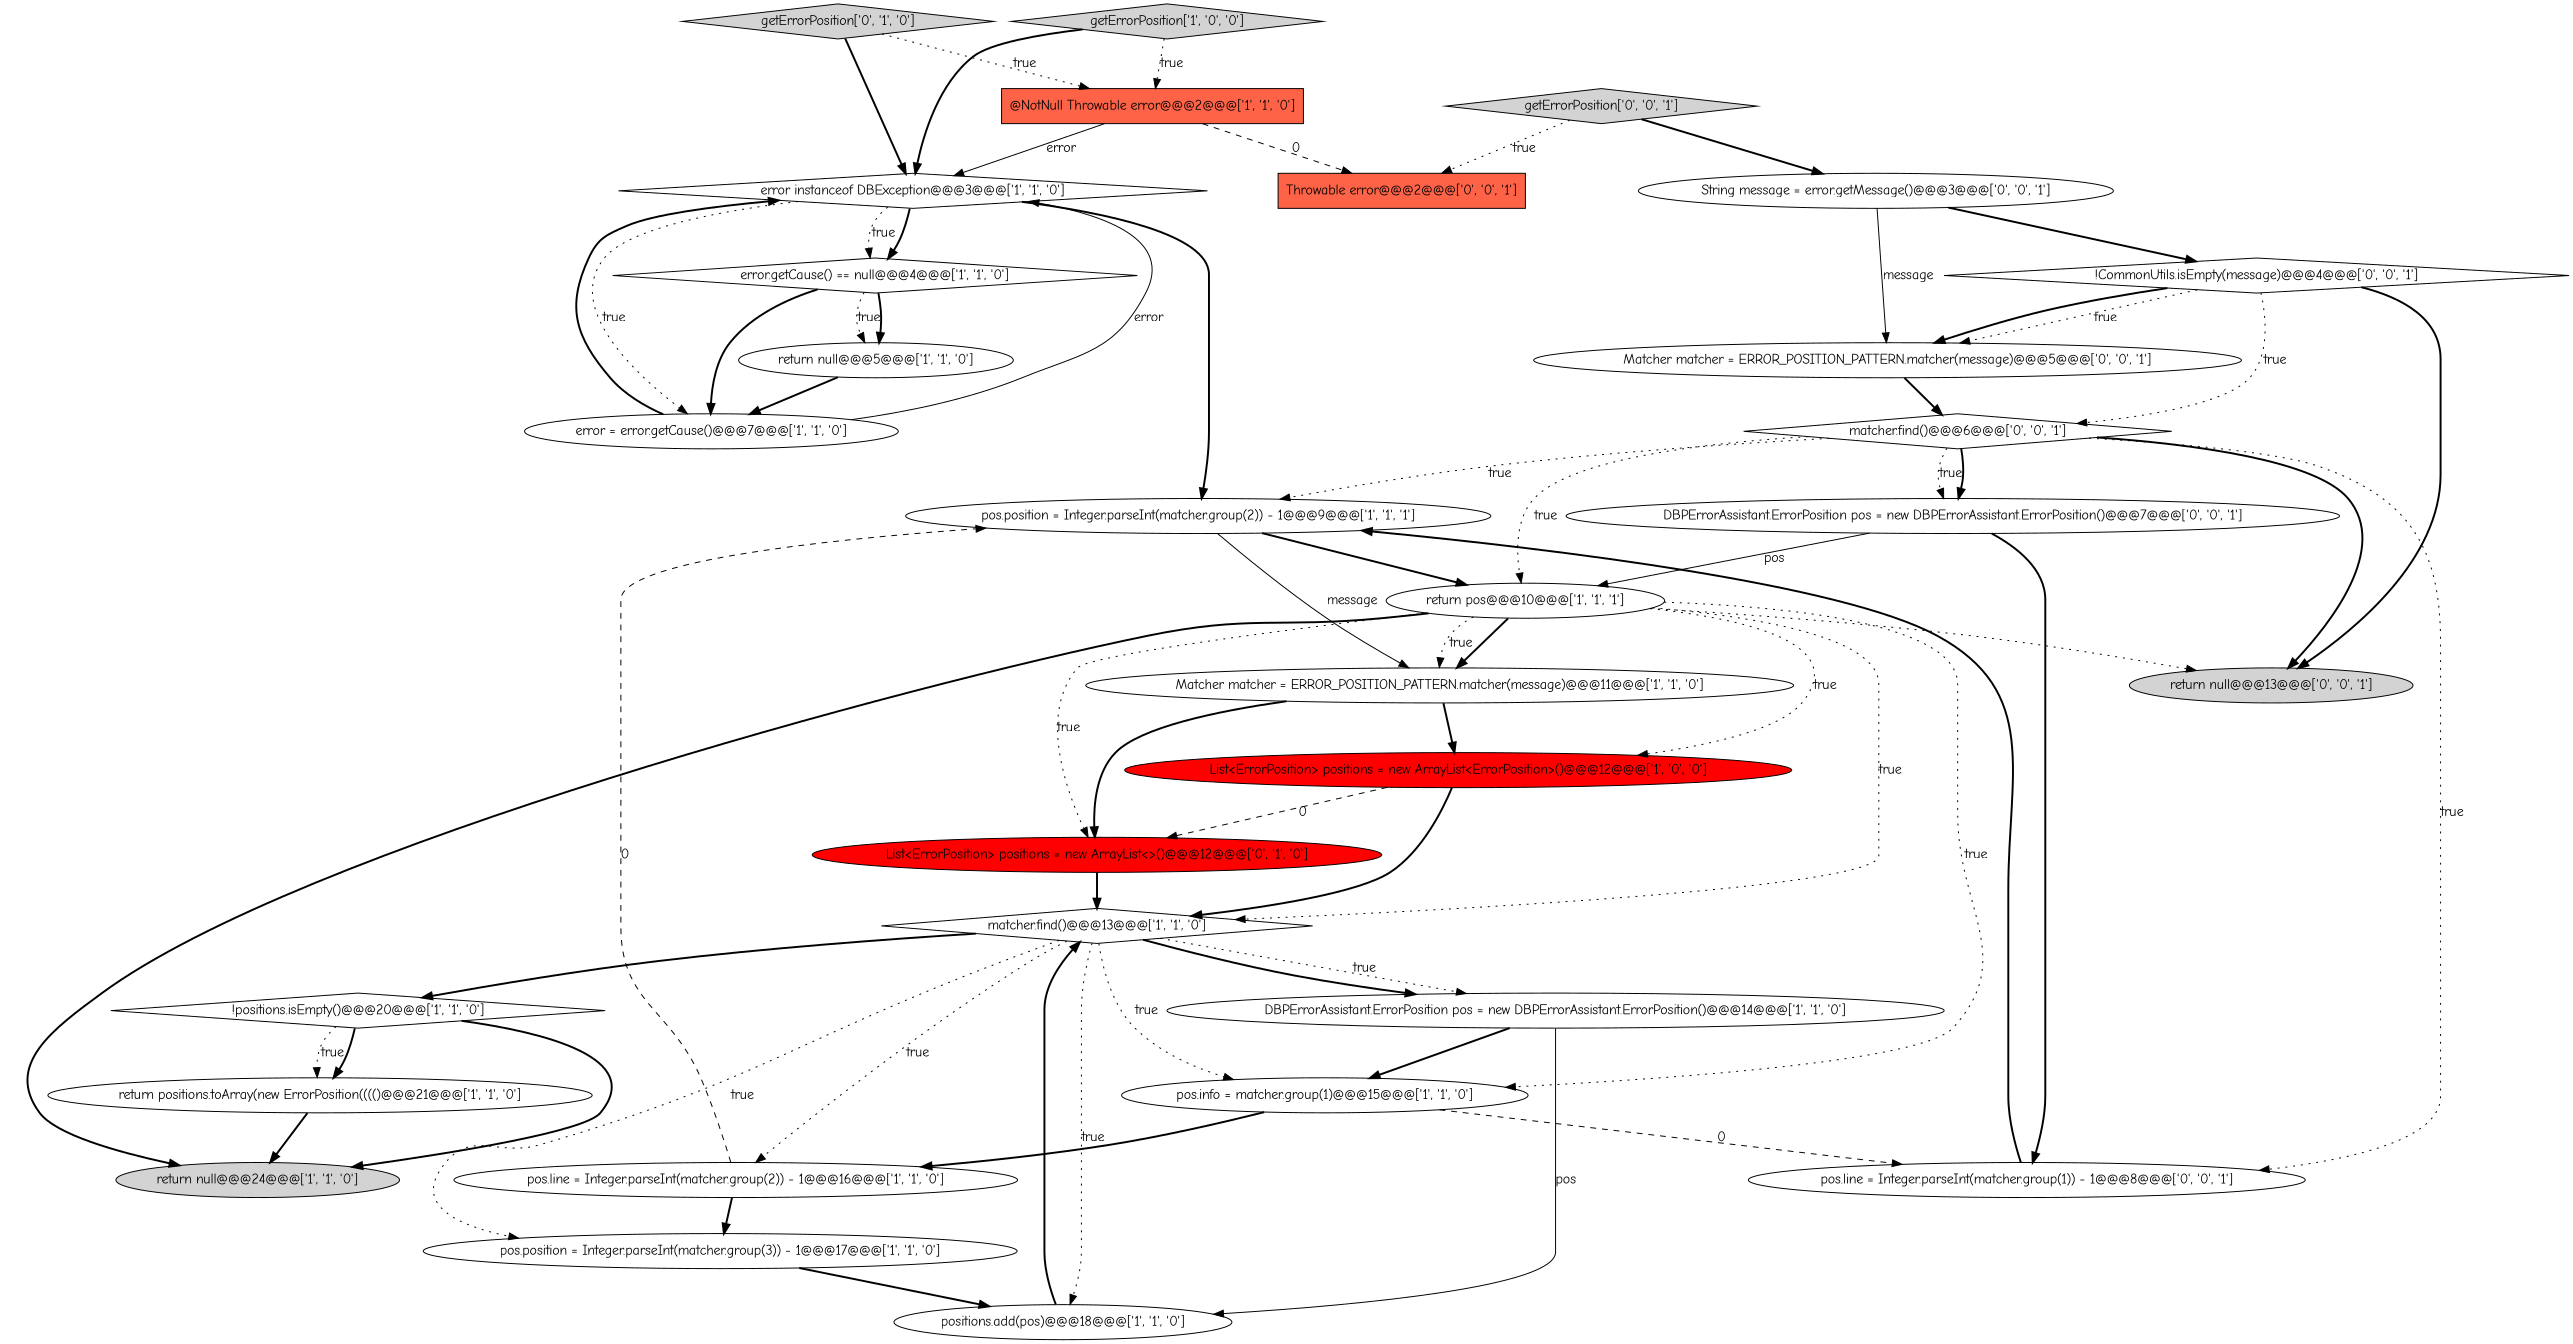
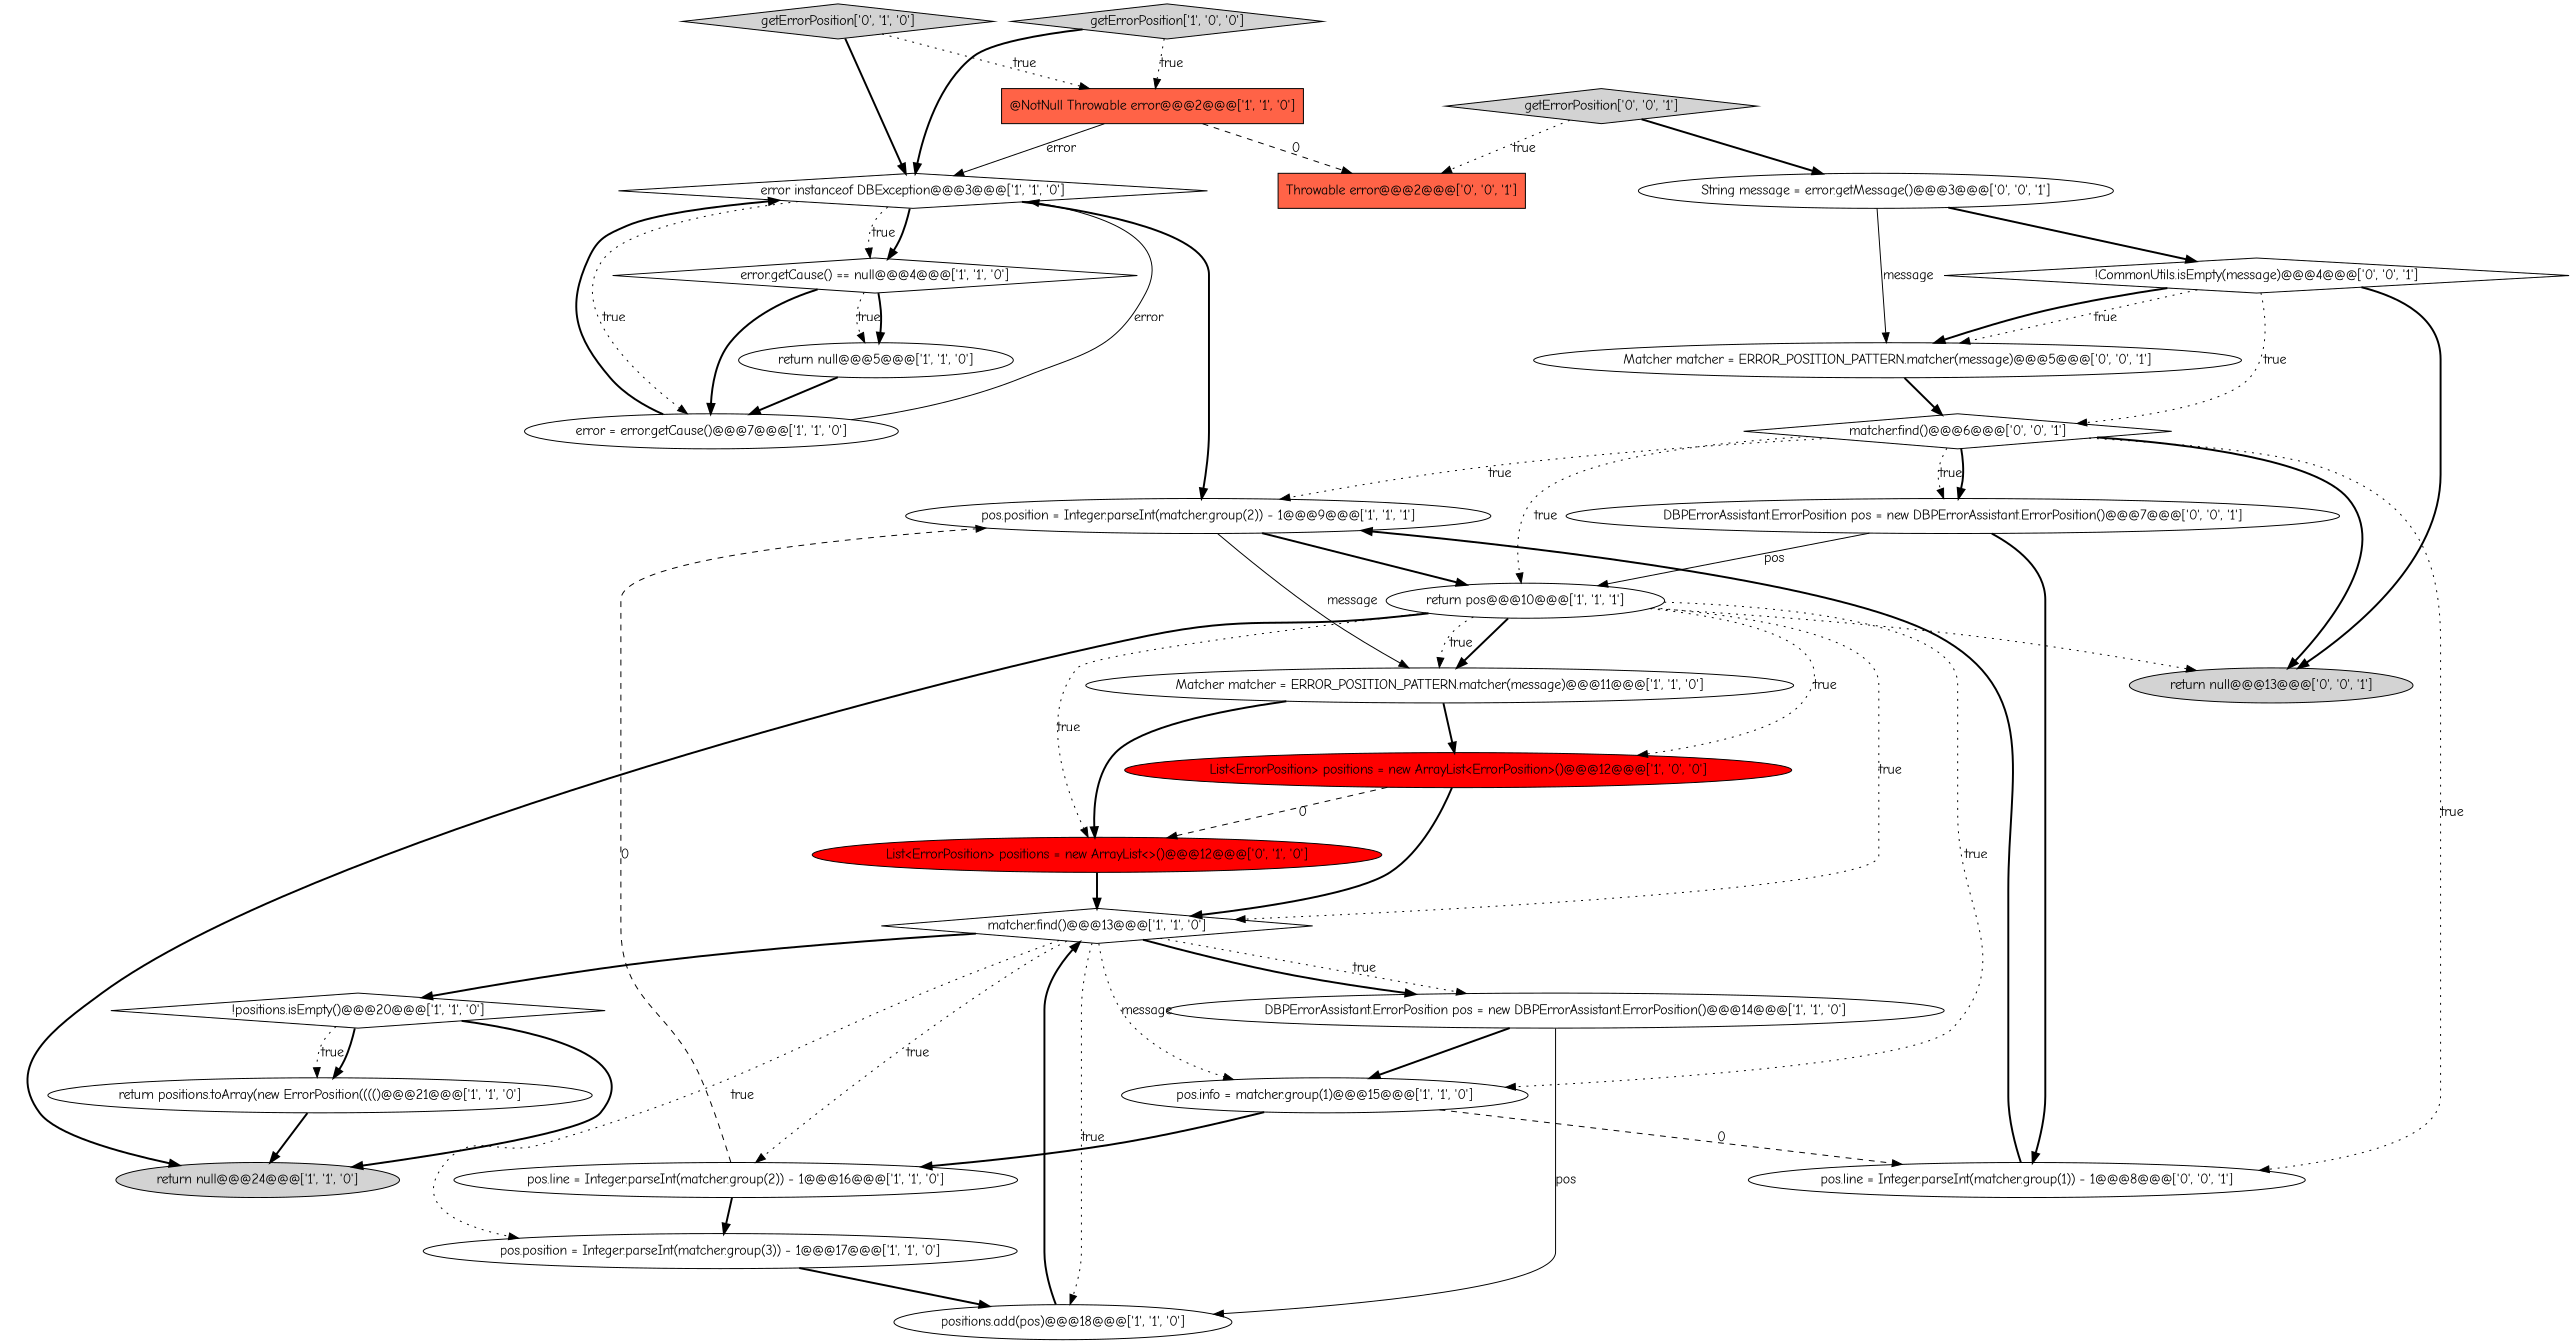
edge "matcher.find()@@@13@@@['1', '1', '0']" -> "pos.info = matcher.group(1)@@@15@@@['1', '1', '0']": label "true" -> "message"
